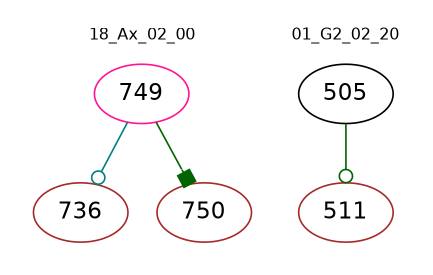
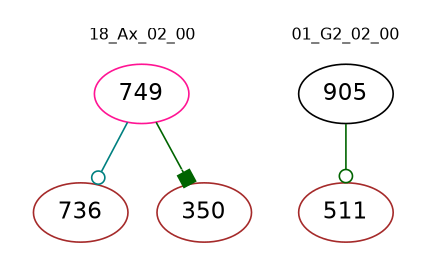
cluster "01_G2_02_20": label "01_G2_02_20" -> "01_G2_02_00"
node "505": label "505" -> "905"
node "750": label "750" -> "350"
